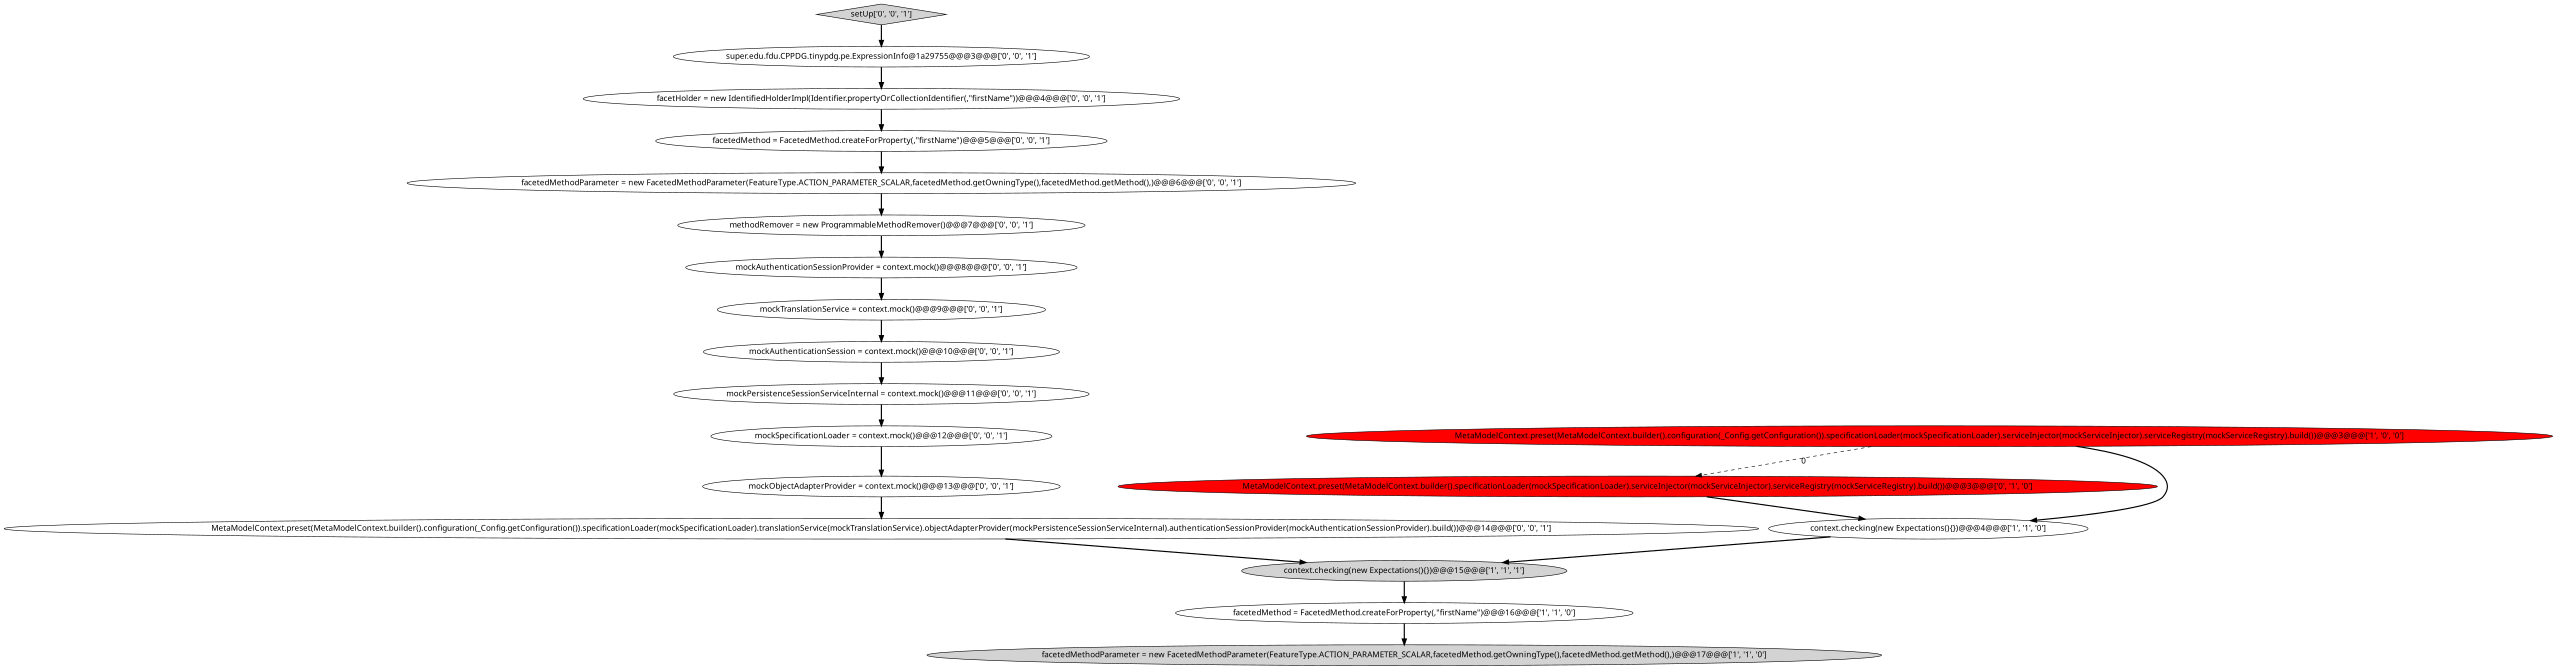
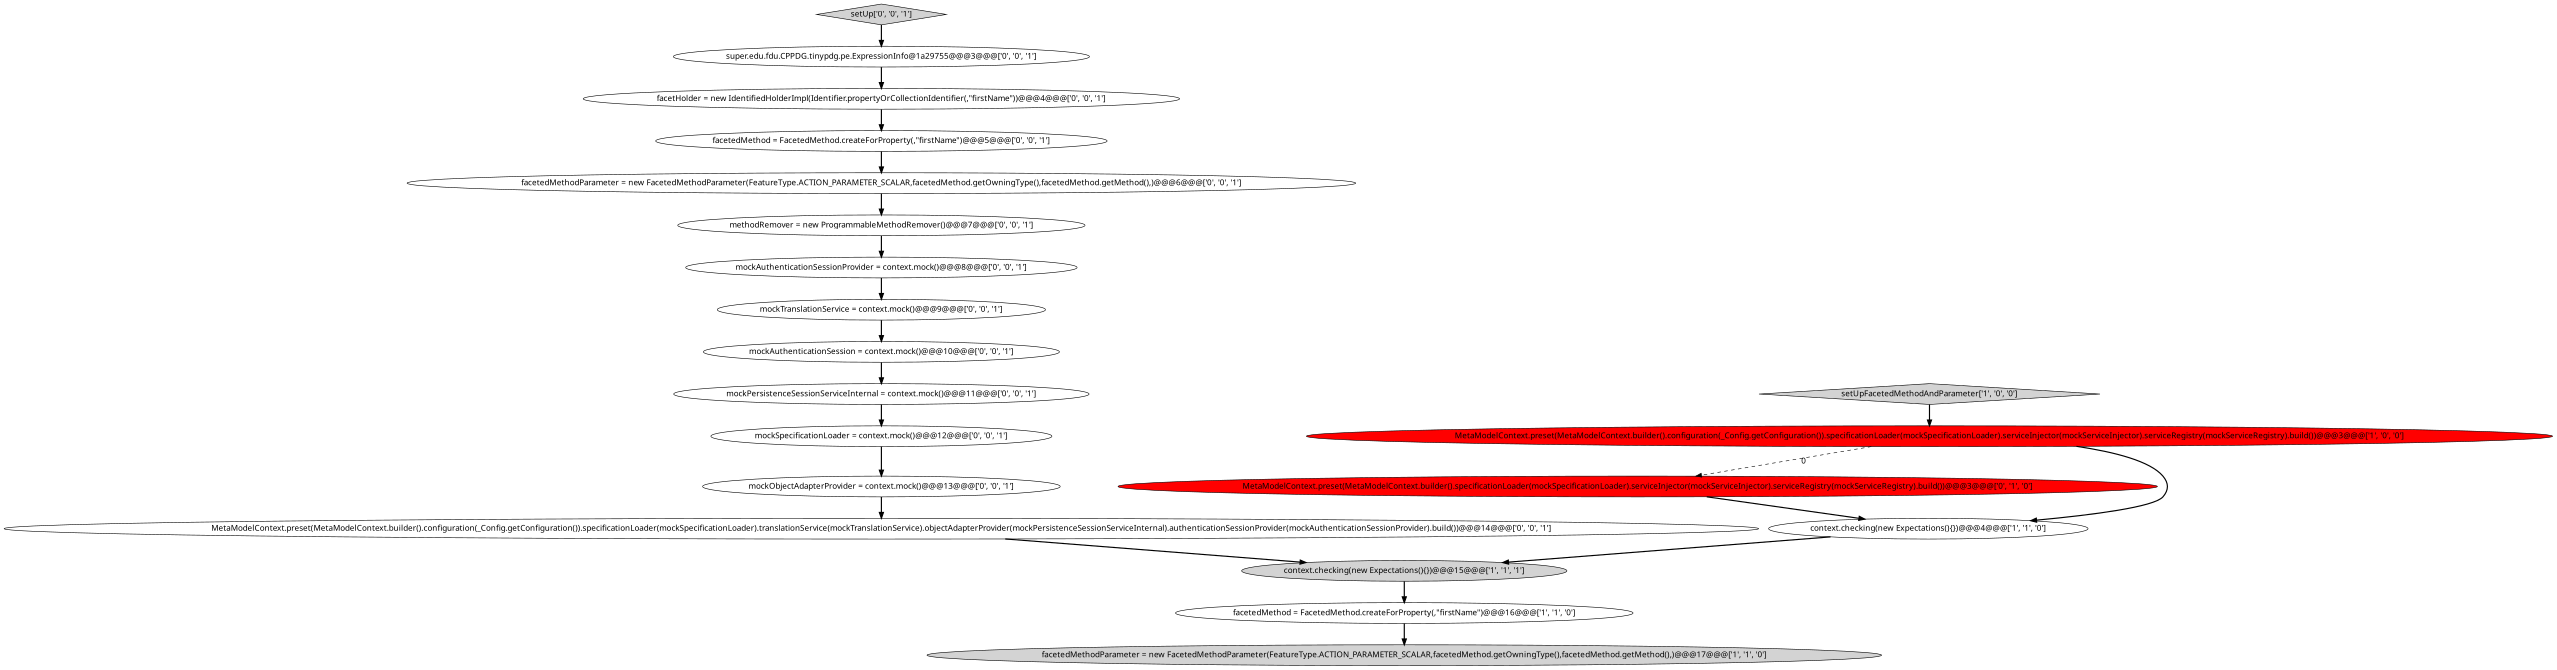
node "setUpFacetedMethodAndParameter['1', '0', '0']": added
